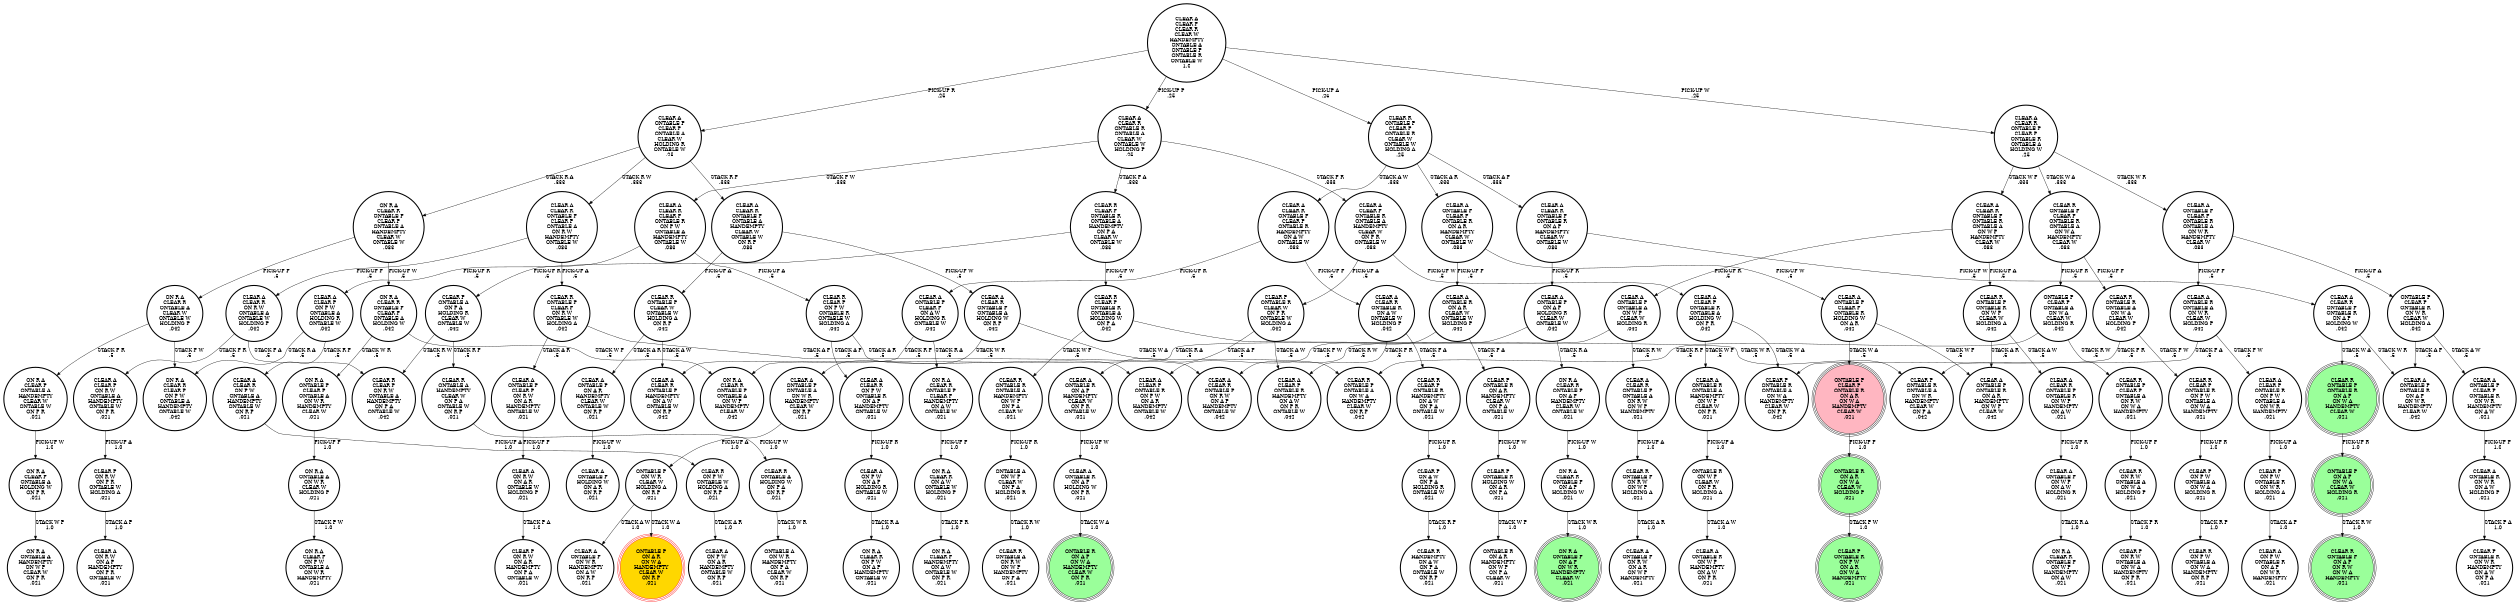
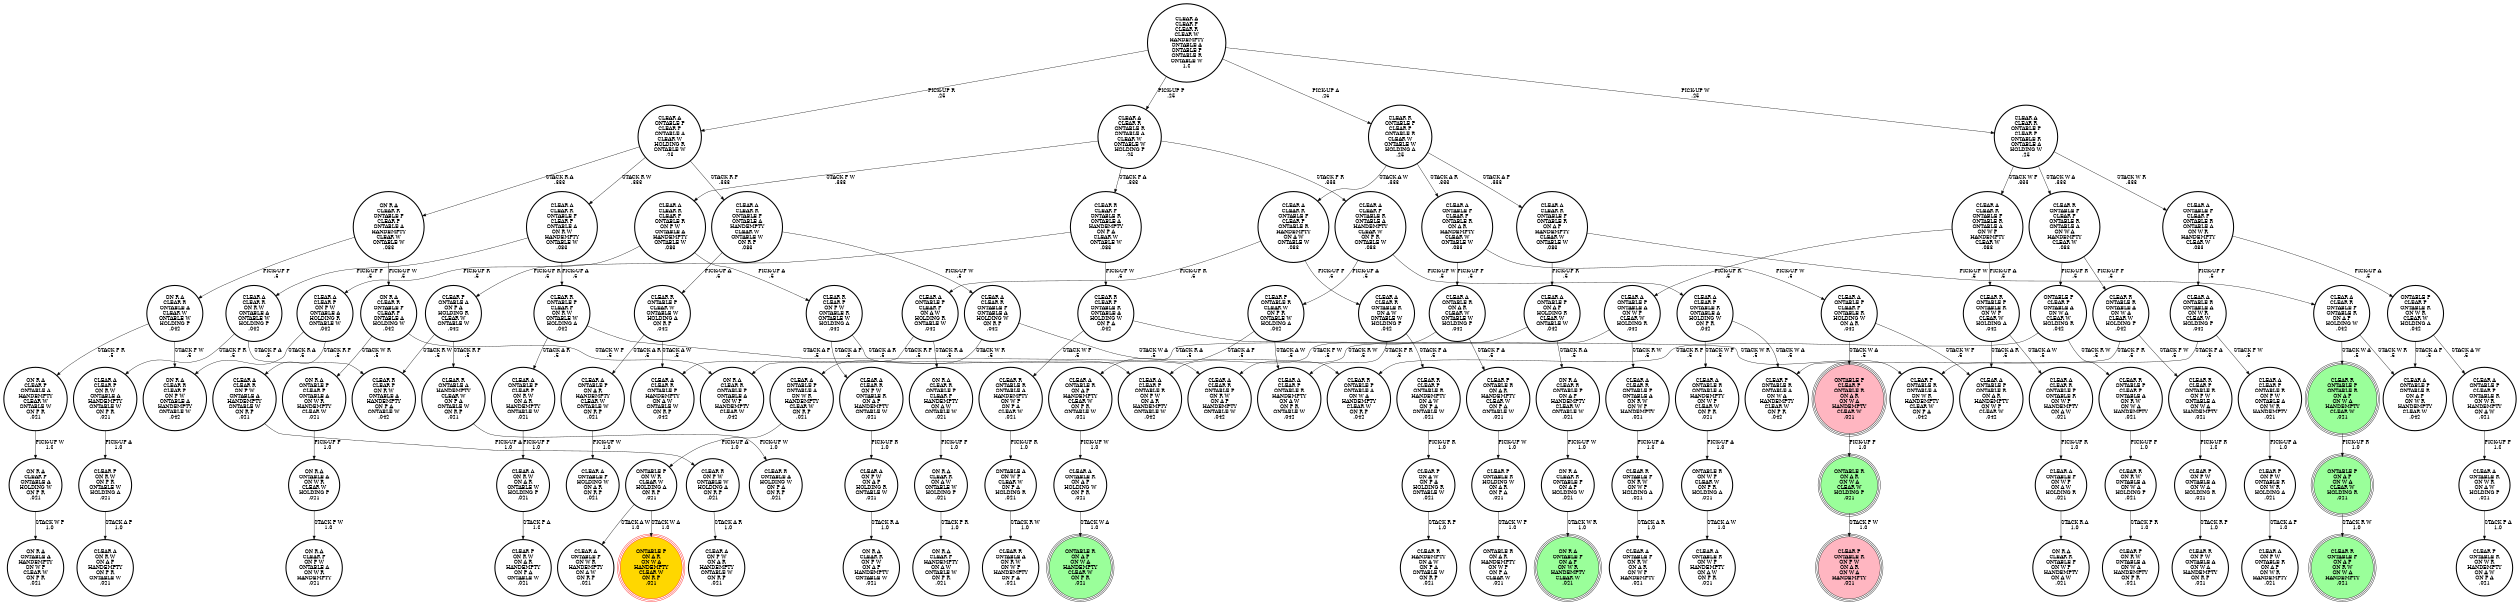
node "ONTABLE A ON W R HANDEMPTY ON P A CLEAR W ON R P .021": removed
node "CLEAR P ONTABLE R ON P W ON A R ON W A HANDEMPTY .021": fillcolor palegreen1 -> lightpink
